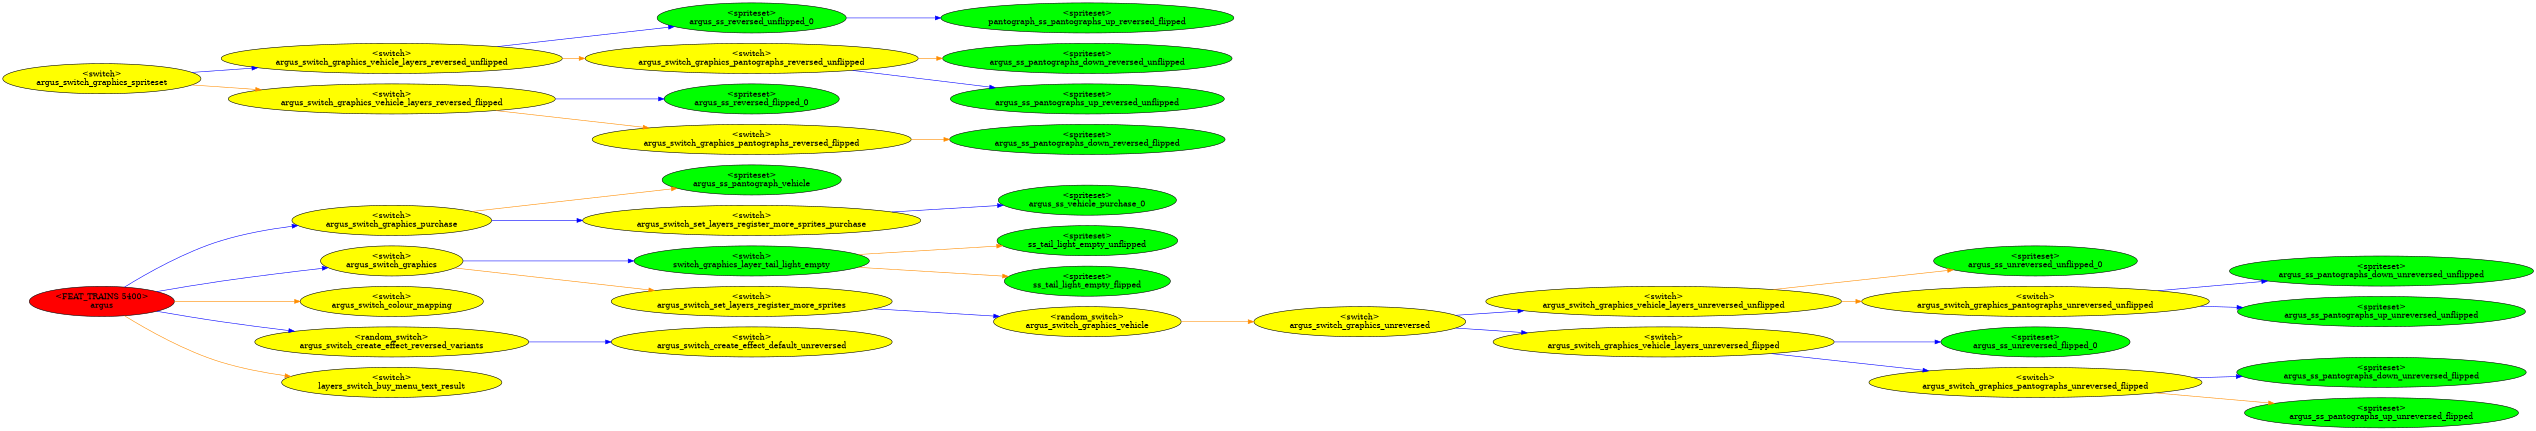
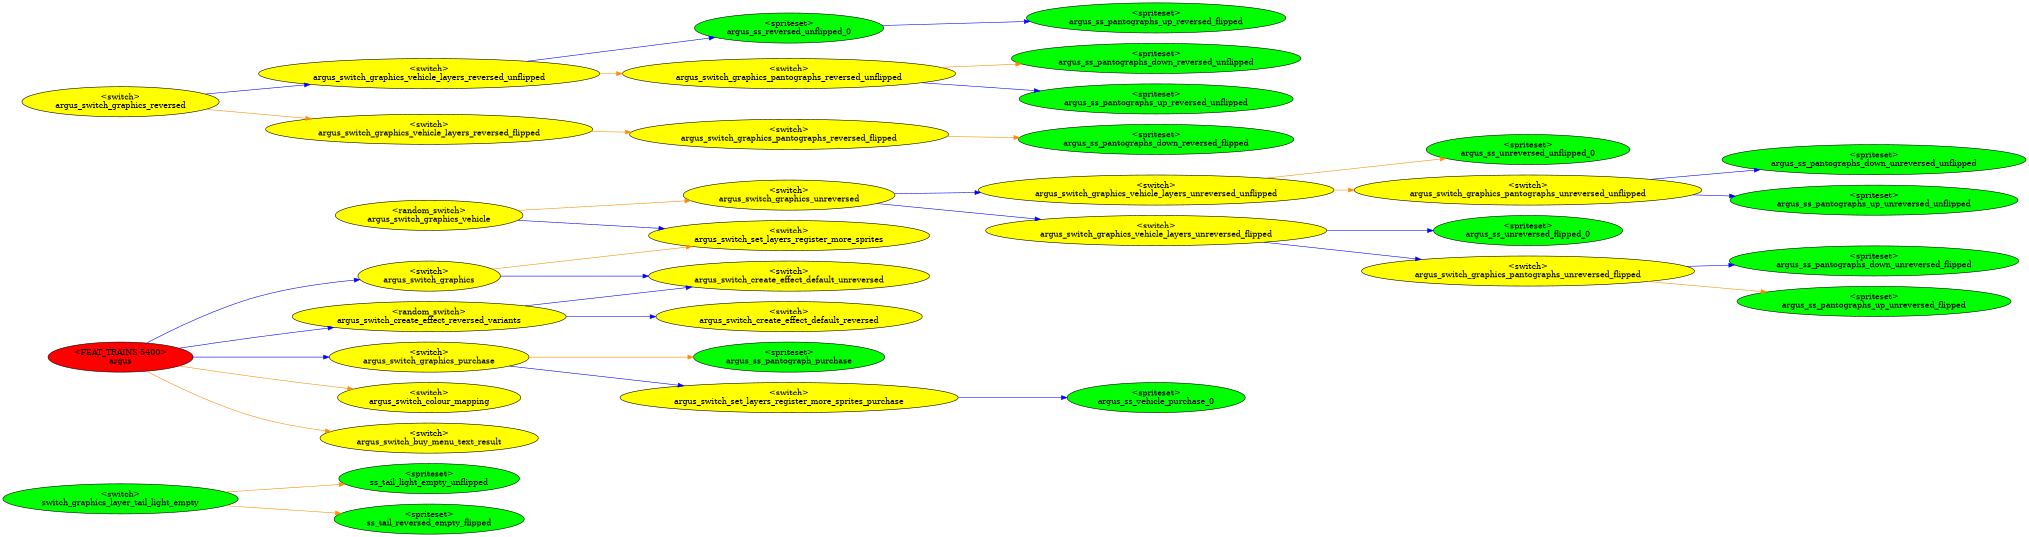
node "<spriteset> pantograph_ss_pantographs_up_reversed_flipped": label "<spriteset> pantograph_ss_pantographs_up_reversed_flipped" -> "<spriteset> argus_ss_pantographs_up_reversed_flipped"
node "<switch> argus_switch_graphics_spriteset": label "<switch> argus_switch_graphics_spriteset" -> "<switch> argus_switch_graphics_reversed"
node "<spriteset> argus_ss_reversed_flipped_0": removed
node "<spriteset> argus_ss_pantograph_vehicle": label "<spriteset> argus_ss_pantograph_vehicle" -> "<spriteset> argus_ss_pantograph_purchase"
edge "<switch> argus_switch_graphics" -> "<switch> switch_graphics_layer_tail_light_empty": now "<switch> argus_switch_graphics" -> "<switch> argus_switch_create_effect_default_unreversed"
node "<spriteset> ss_tail_light_empty_flipped": label "<spriteset> ss_tail_light_empty_flipped" -> "<spriteset> ss_tail_reversed_empty_flipped"
edge "<switch> argus_switch_set_layers_register_more_sprites" -> "<random_switch> argus_switch_graphics_vehicle": reversed
node "<switch> argus_switch_create_effect_default_reversed": added
node "<switch> layers_switch_buy_menu_text_result": label "<switch> layers_switch_buy_menu_text_result" -> "<switch> argus_switch_buy_menu_text_result"
